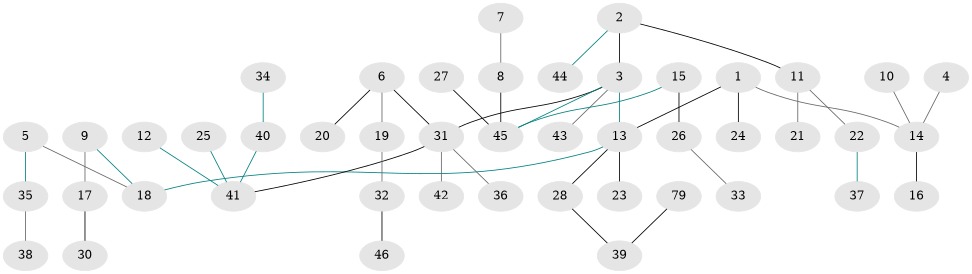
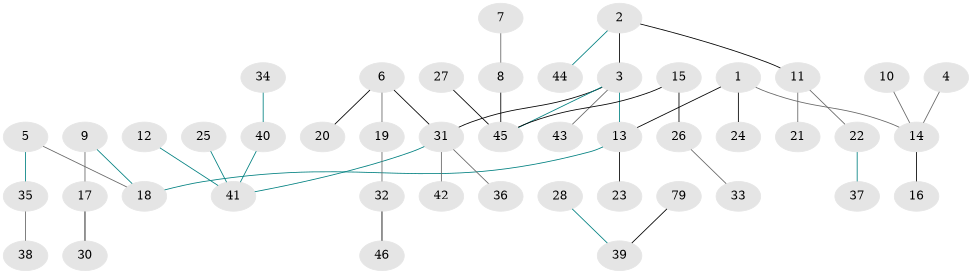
edge "15" -- "45": color teal -> black
edge "13" -- "28": removed
edge "31" -- "41": color black -> teal
edge "28" -- "39": color black -> teal
